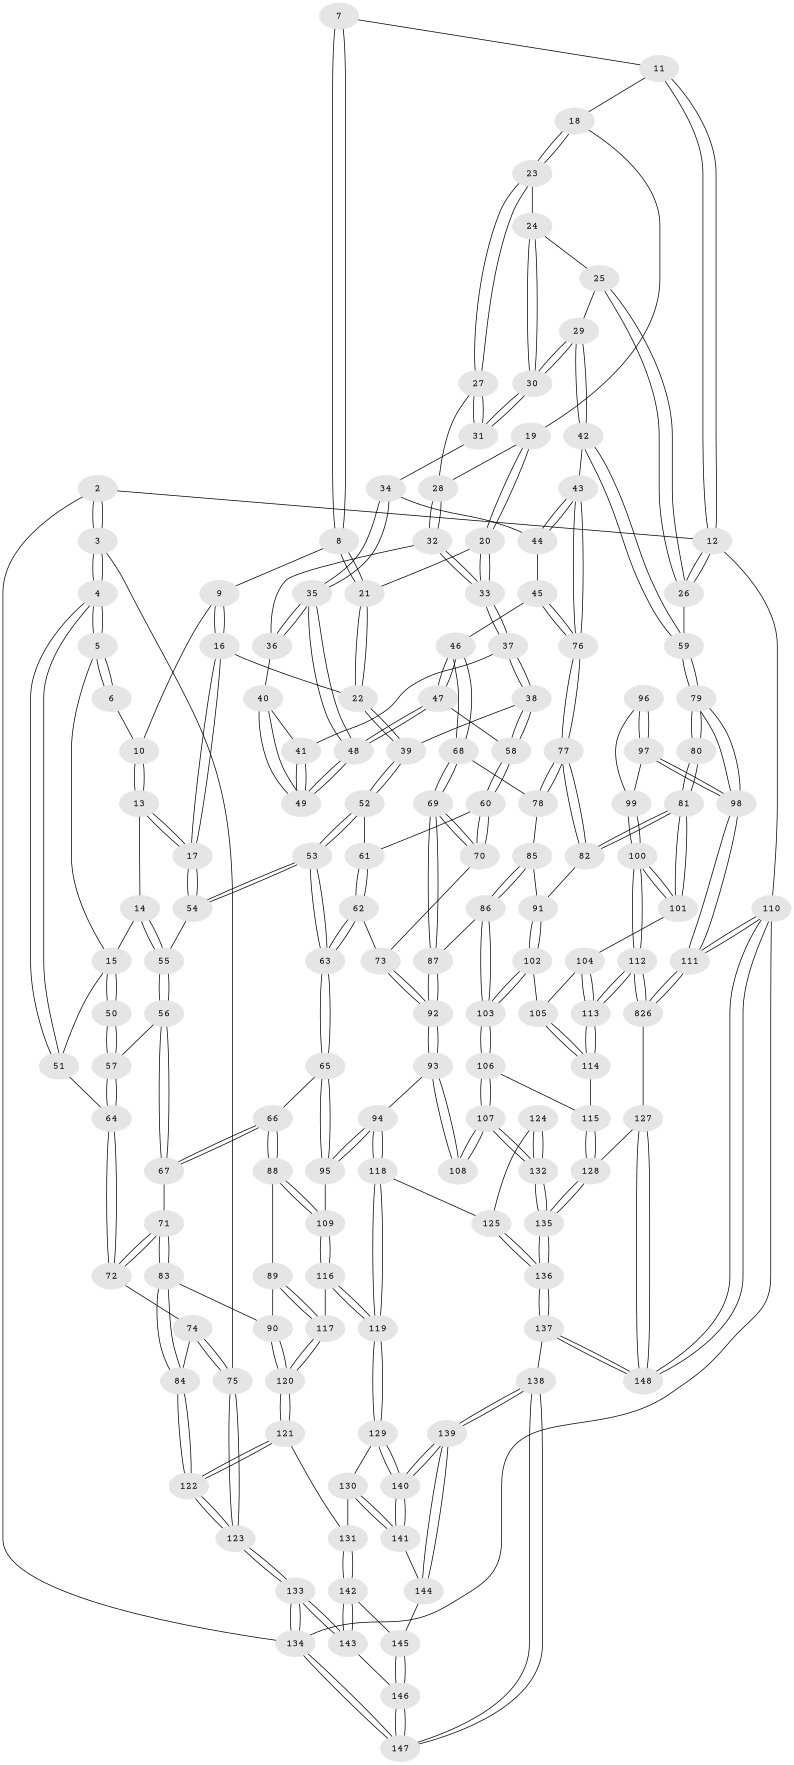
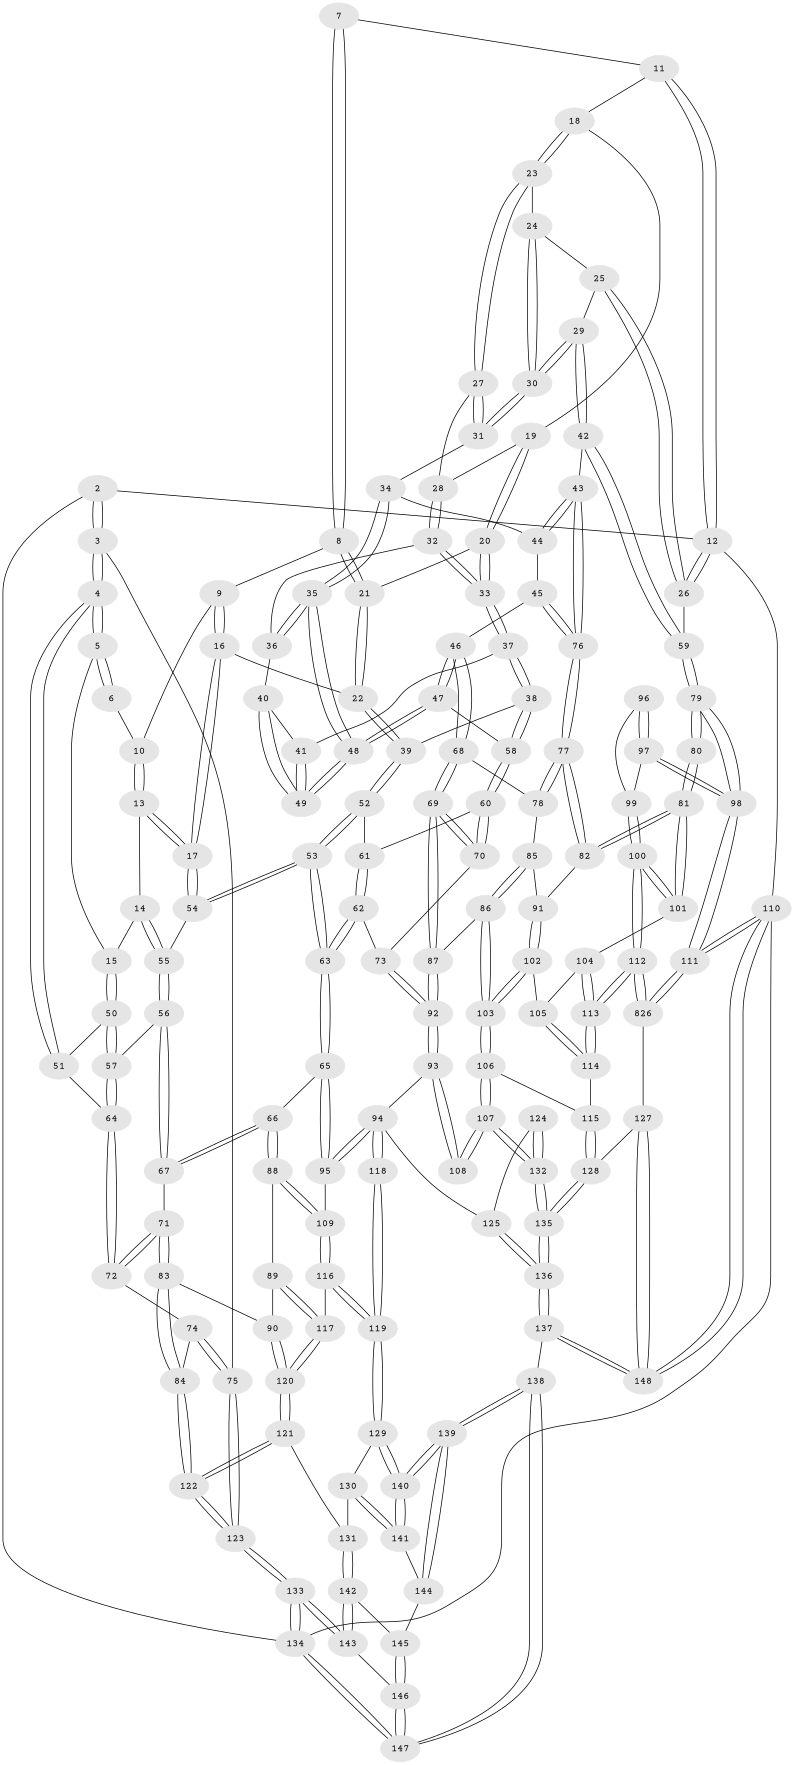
edge "15" -- "51": now "50" -- "51"
edge "118" -- "125": now "94" -- "125"
